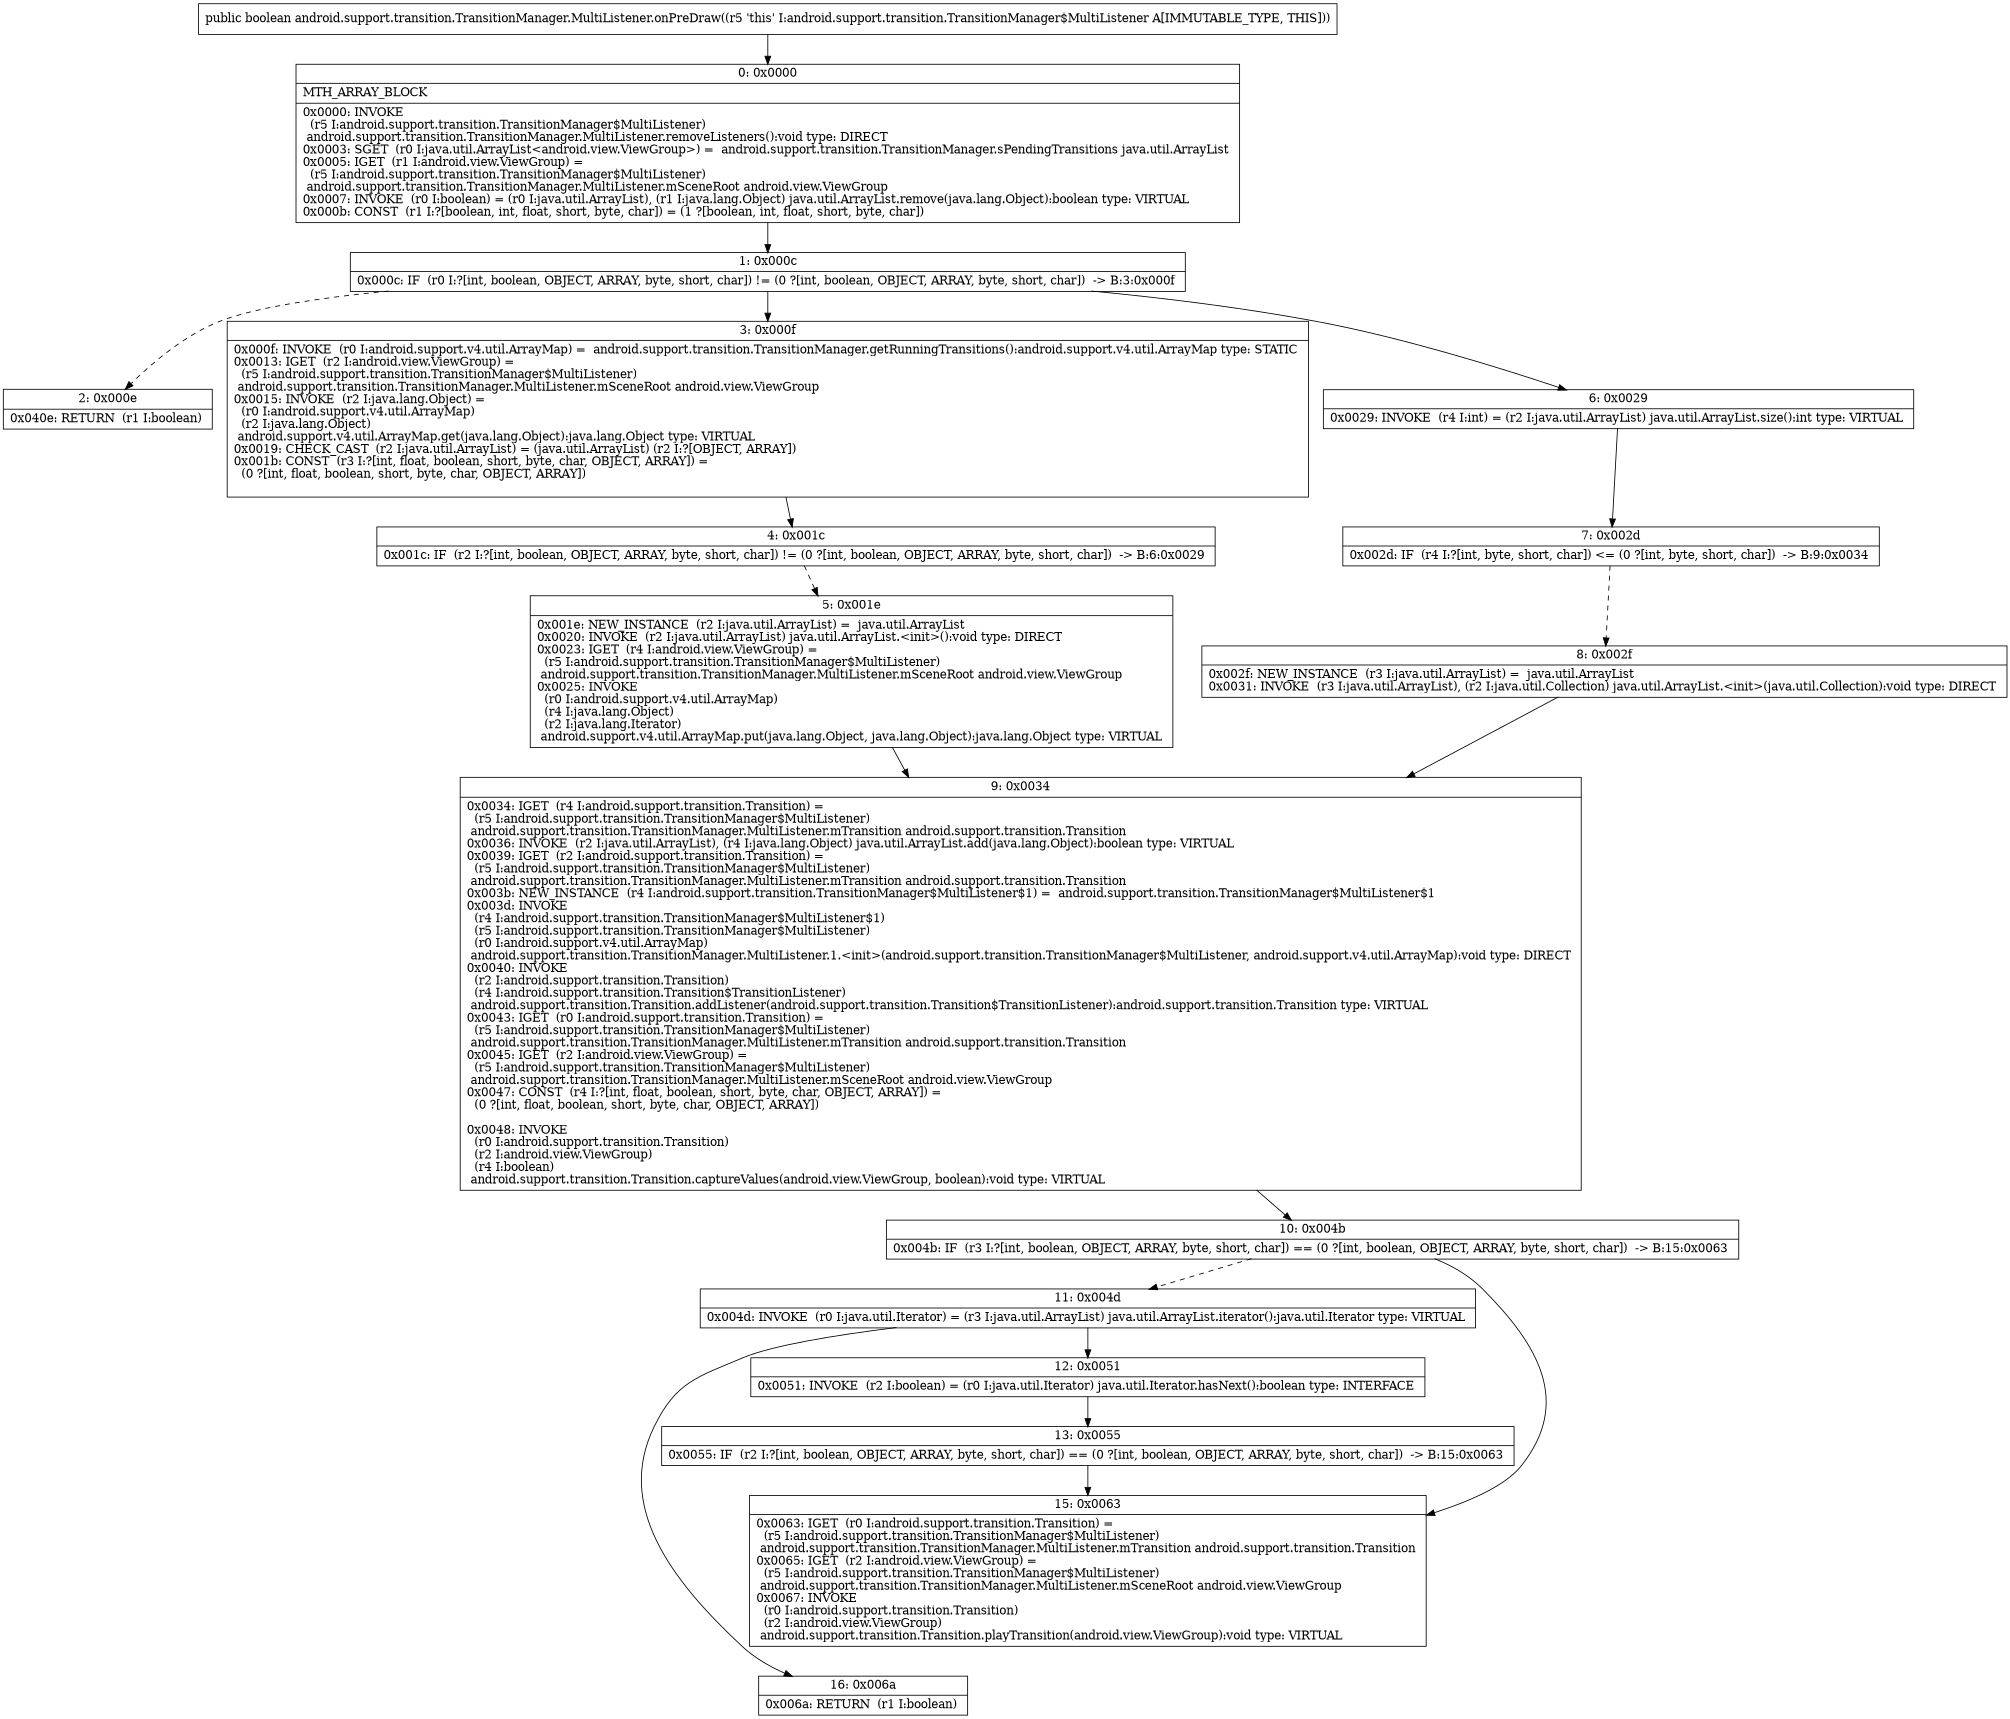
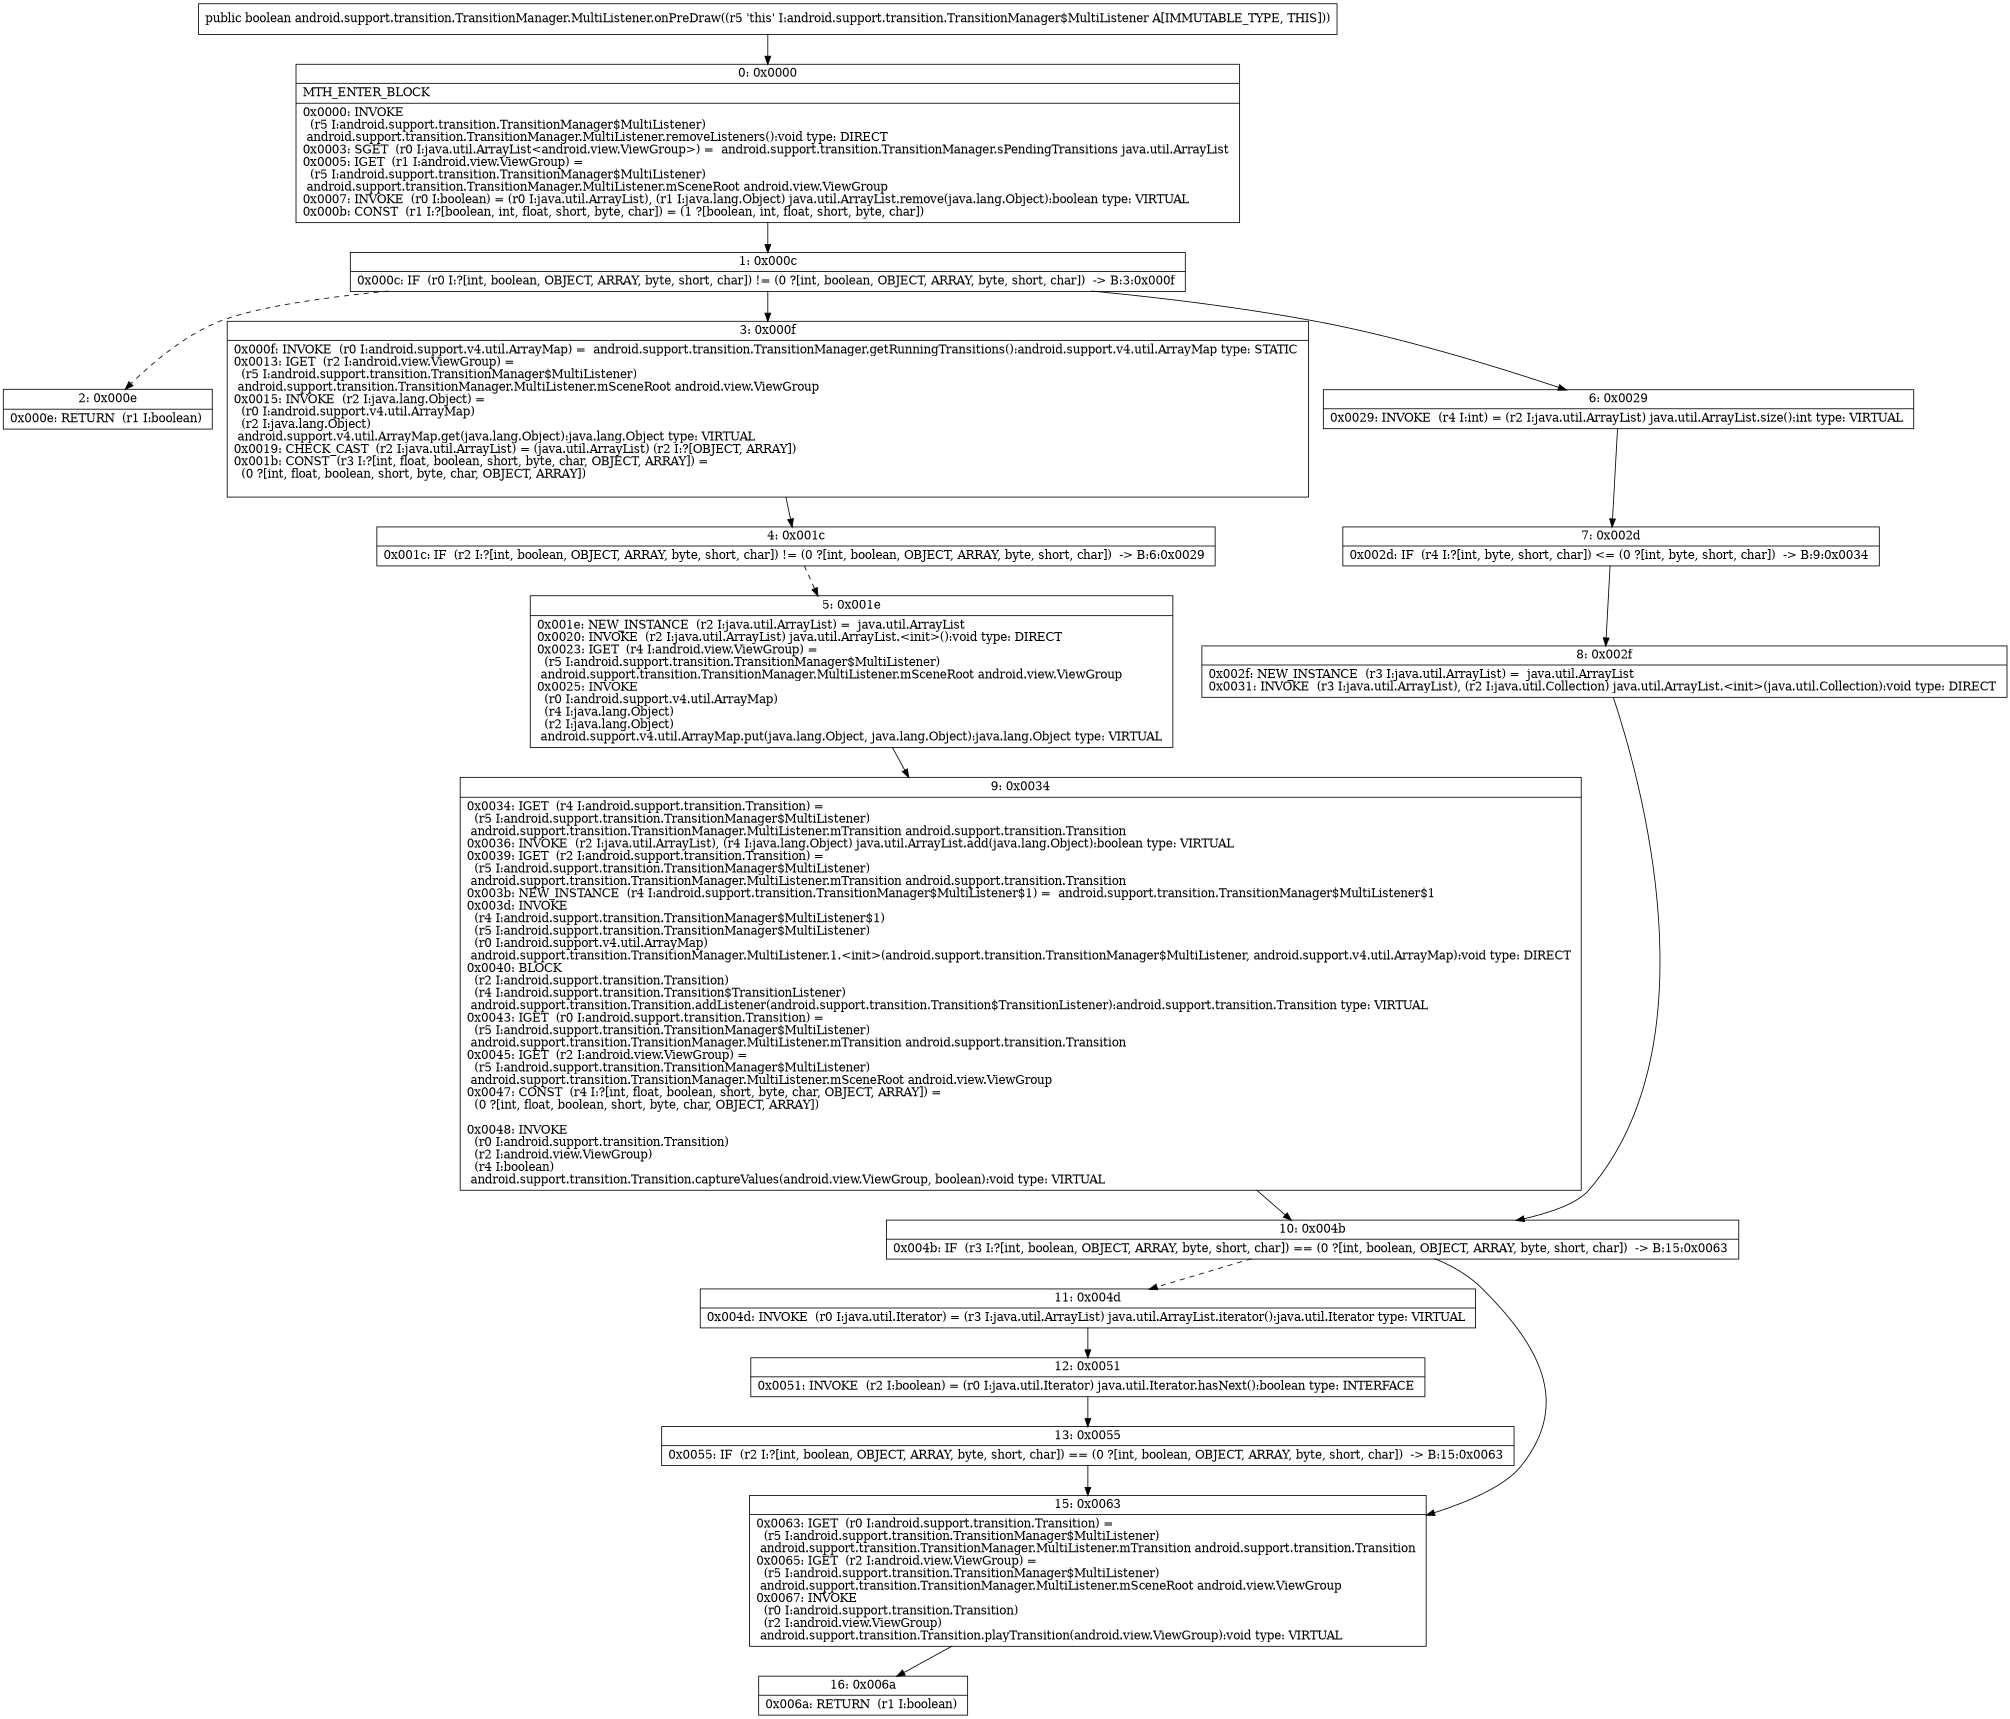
node "0: 0x0000": text "MTH_ARRAY_BLOCK" -> "MTH_ENTER_BLOCK"
node "2: 0x000e": text "0x040e: RETURN  (r1 I:boolean)" -> "0x000e: RETURN  (r1 I:boolean)"
edge "7: 0x002d" -> "8: 0x002f": style dashed -> solid
node "5: 0x001e": text "(r2 I:java.lang.Iterator)" -> "(r2 I:java.lang.Object)"
edge "8: 0x002f" -> "9: 0x0034": now "8: 0x002f" -> "10: 0x004b"
node "9: 0x0034": text "0x0040: INVOKE" -> "0x0040: BLOCK"
edge "11: 0x004d" -> "16: 0x006a": now "15: 0x0063" -> "16: 0x006a"
